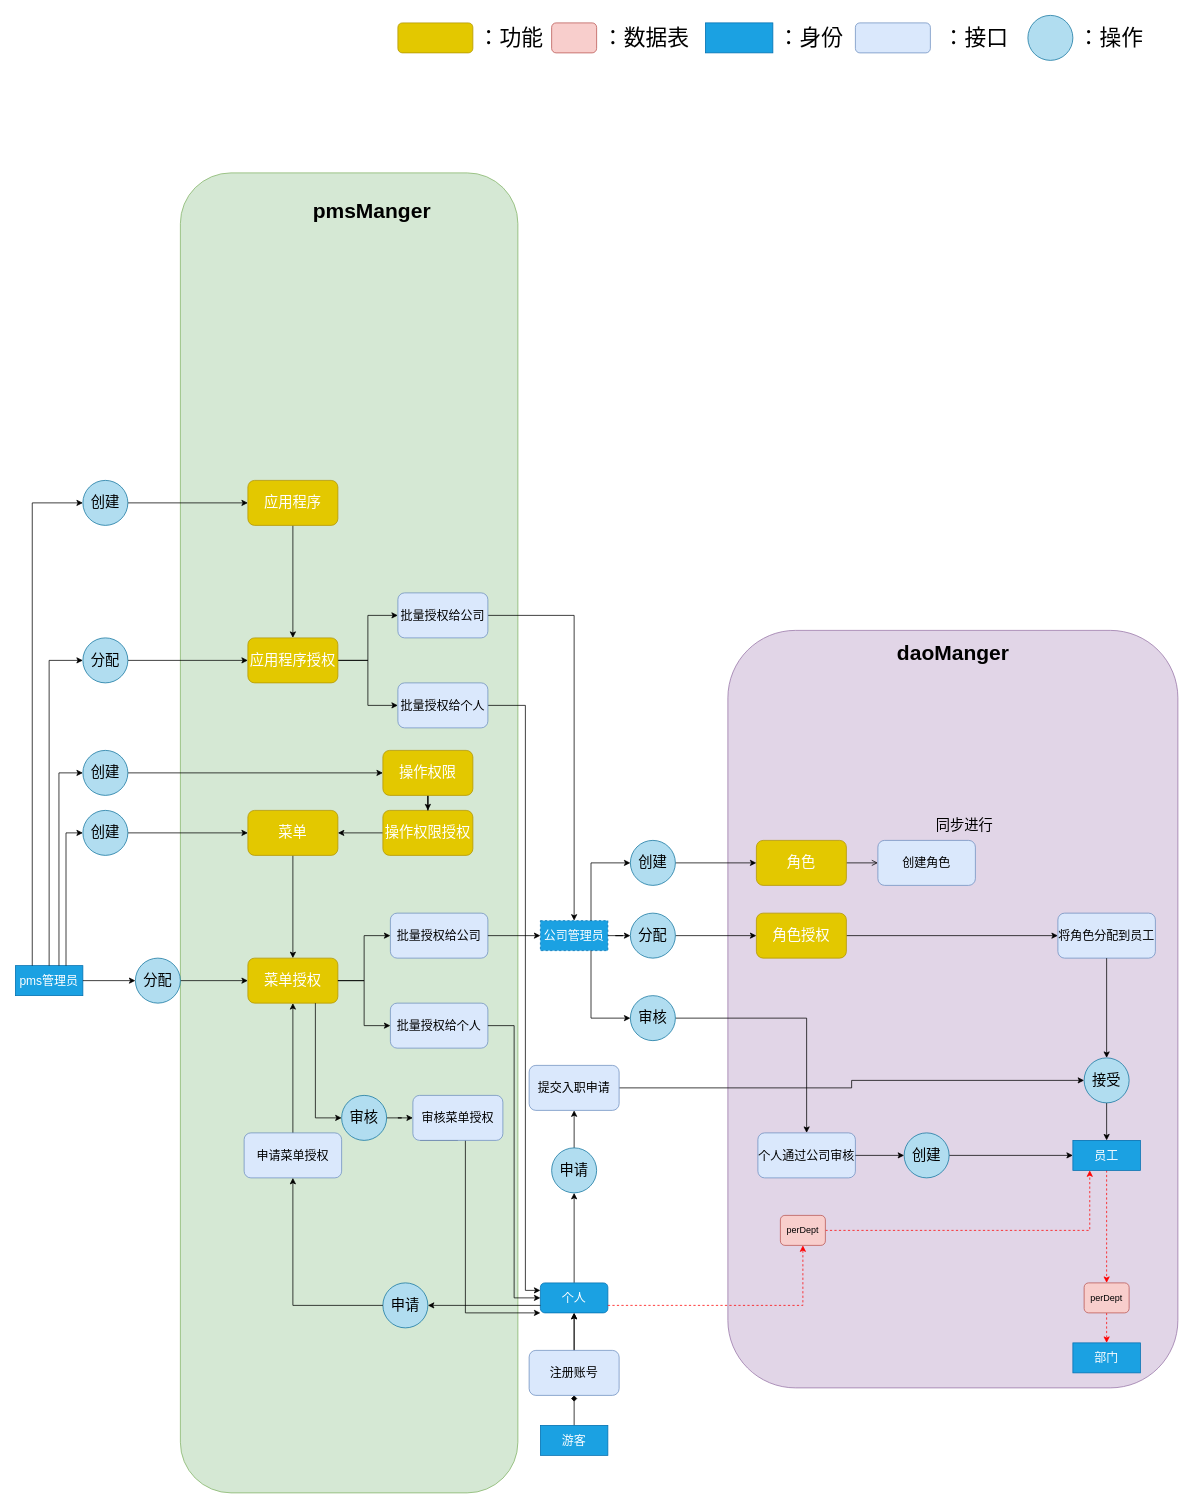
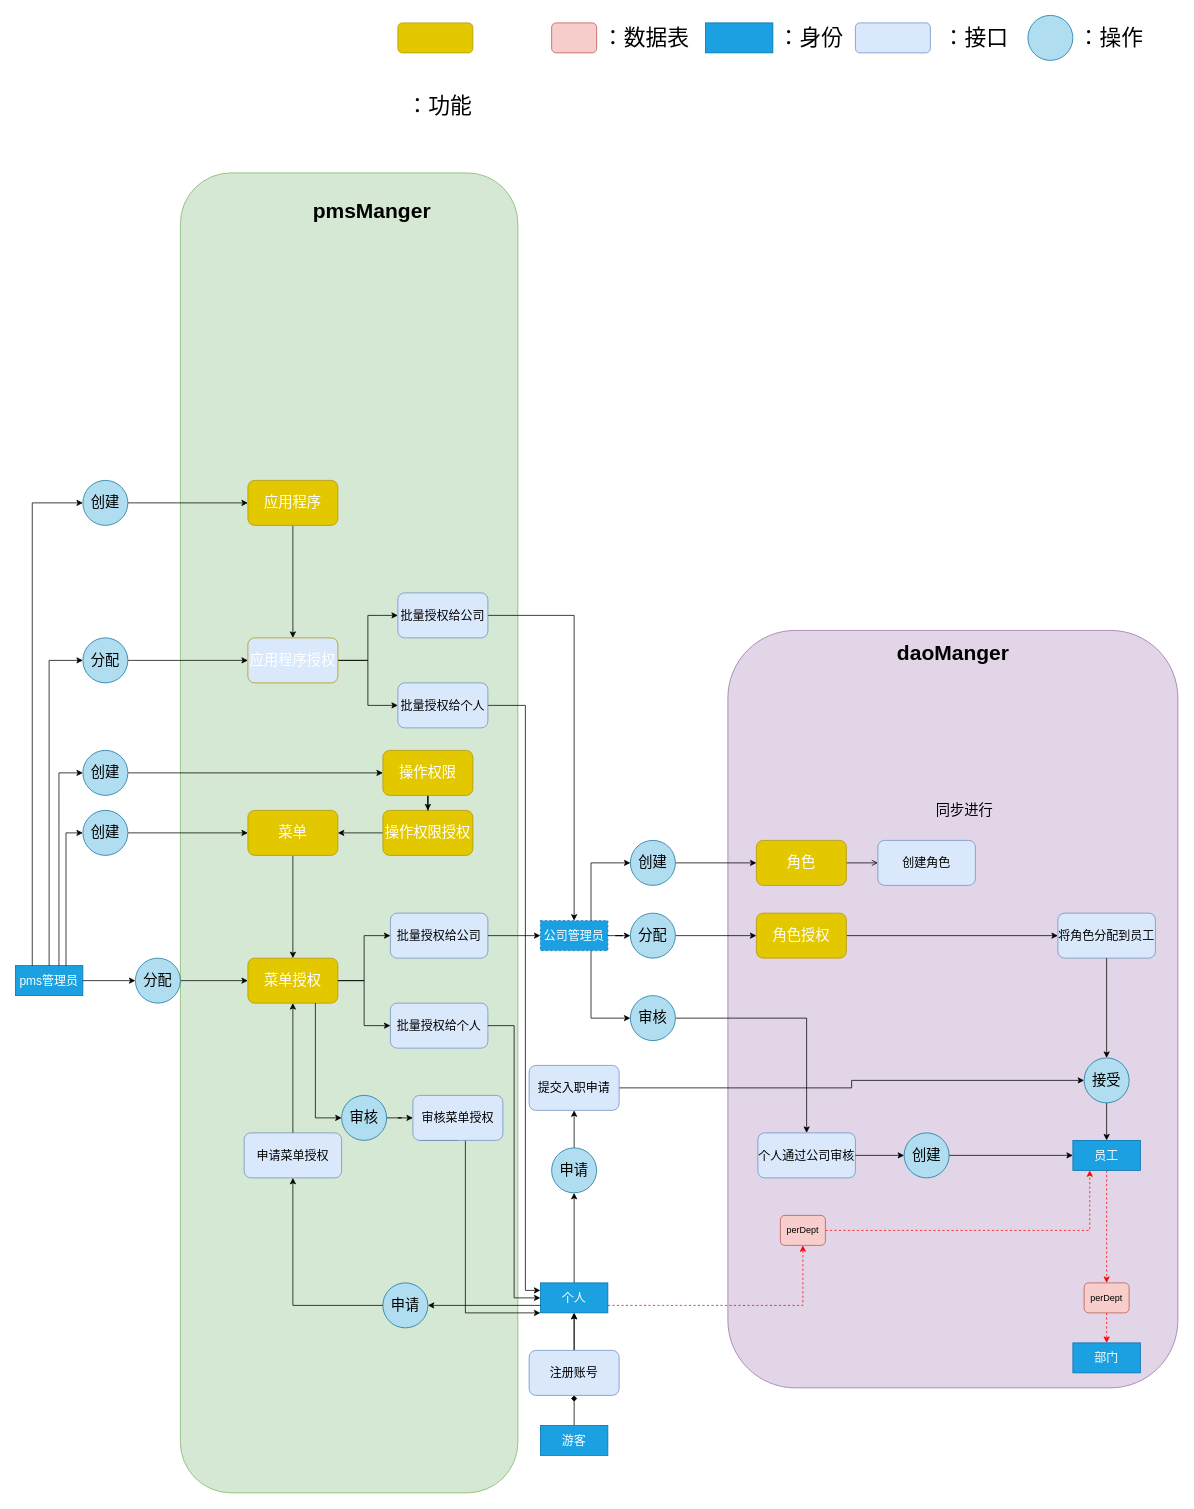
node "：功能": moved (510, 38) -> (439, 105)
node "应用程序授权": fillcolor #e3c800 -> #dae8fc
node "同步进行": moved (964, 825) -> (964, 810)
node "个人": shape rounded rectangle -> rectangle
